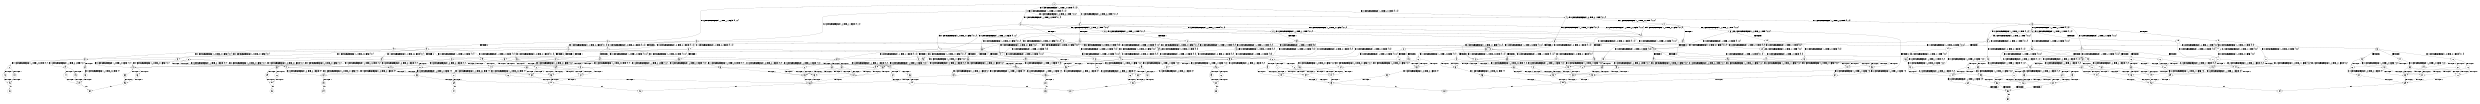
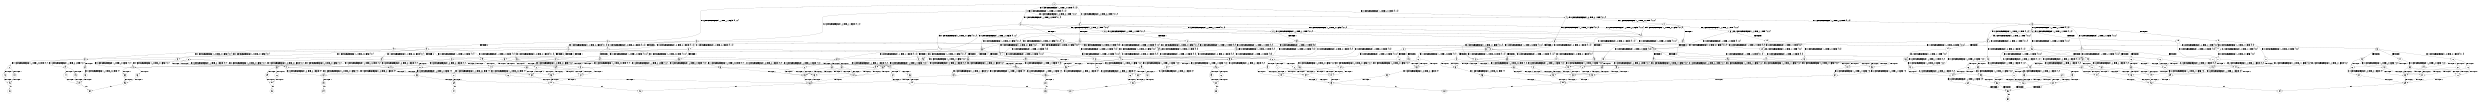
edge "105" -> "671": removed, label "TERMINATE !1"
edge "53" -> "150": now "87" -> "150"
edge "135" -> "72": reversed
